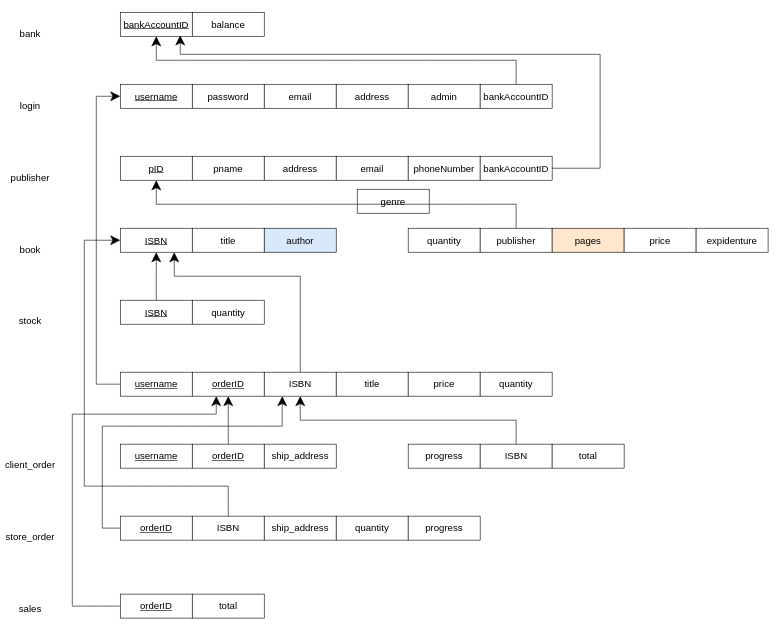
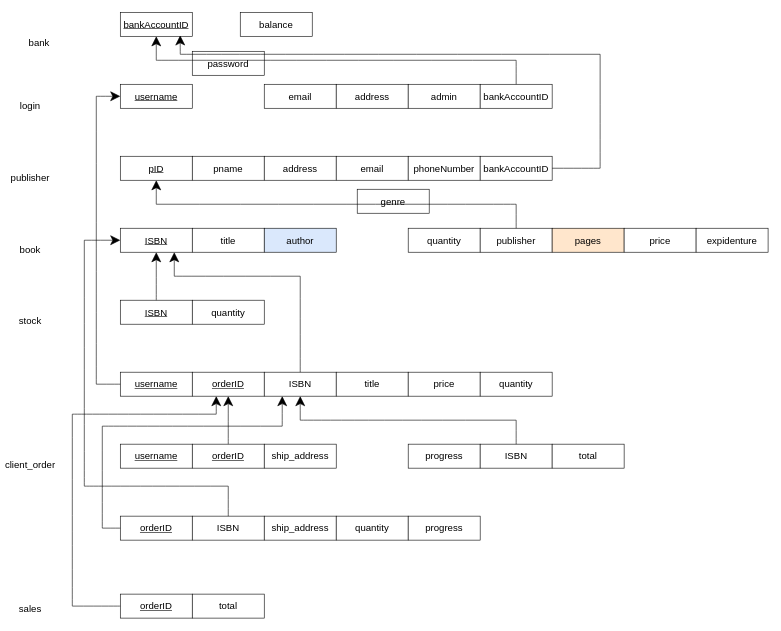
node "balance": moved (228, 24) -> (276, 24)
node "bank": moved (30, 33) -> (39, 42)
node "password": moved (228, 96) -> (228, 63)
node "store_order": removed
